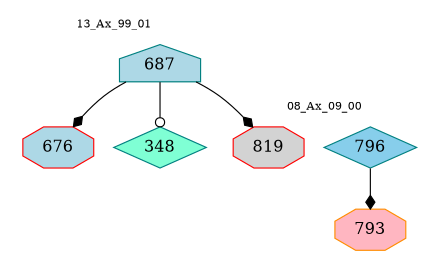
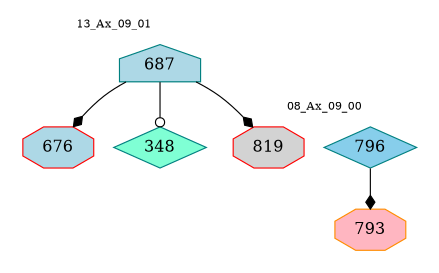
cluster "13_Ax_99_01": label "13_Ax_99_01" -> "13_Ax_09_01"
